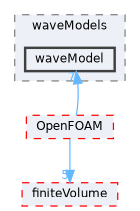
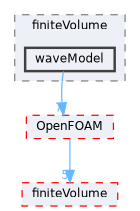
cluster "waveModels": label "waveModels" -> "finiteVolume"
edge "OpenFOAM" -> "waveModel": reversed
